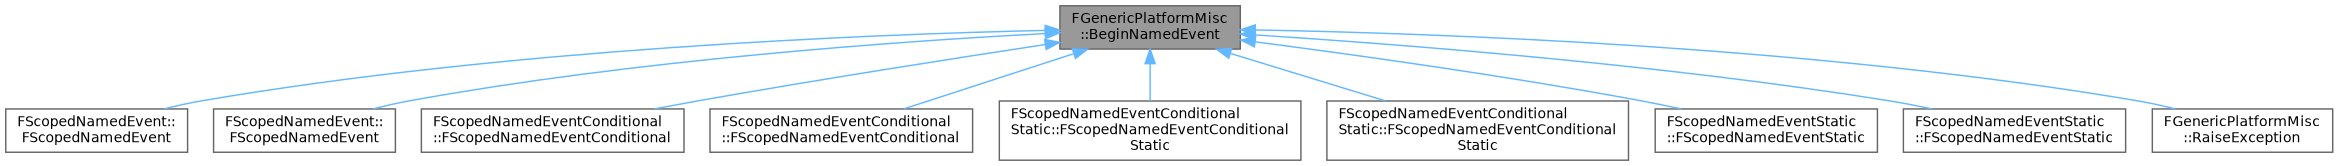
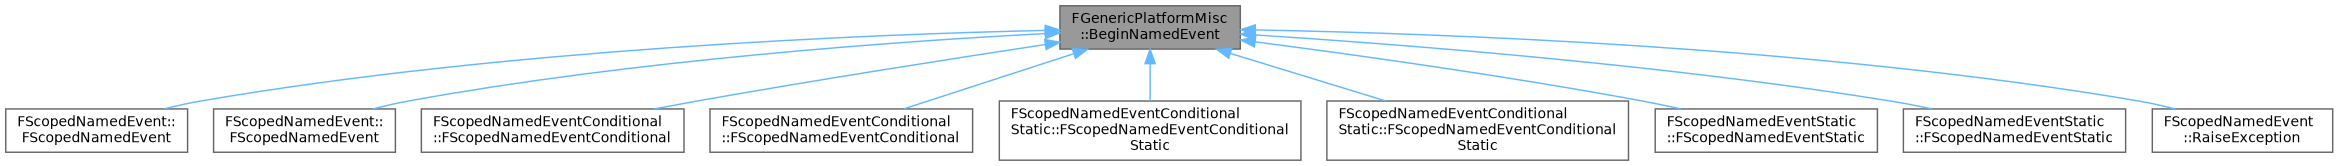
node "FGenericPlatformMisc ::RaiseException": label "FGenericPlatformMisc ::RaiseException" -> "FScopedNamedEvent ::RaiseException"
